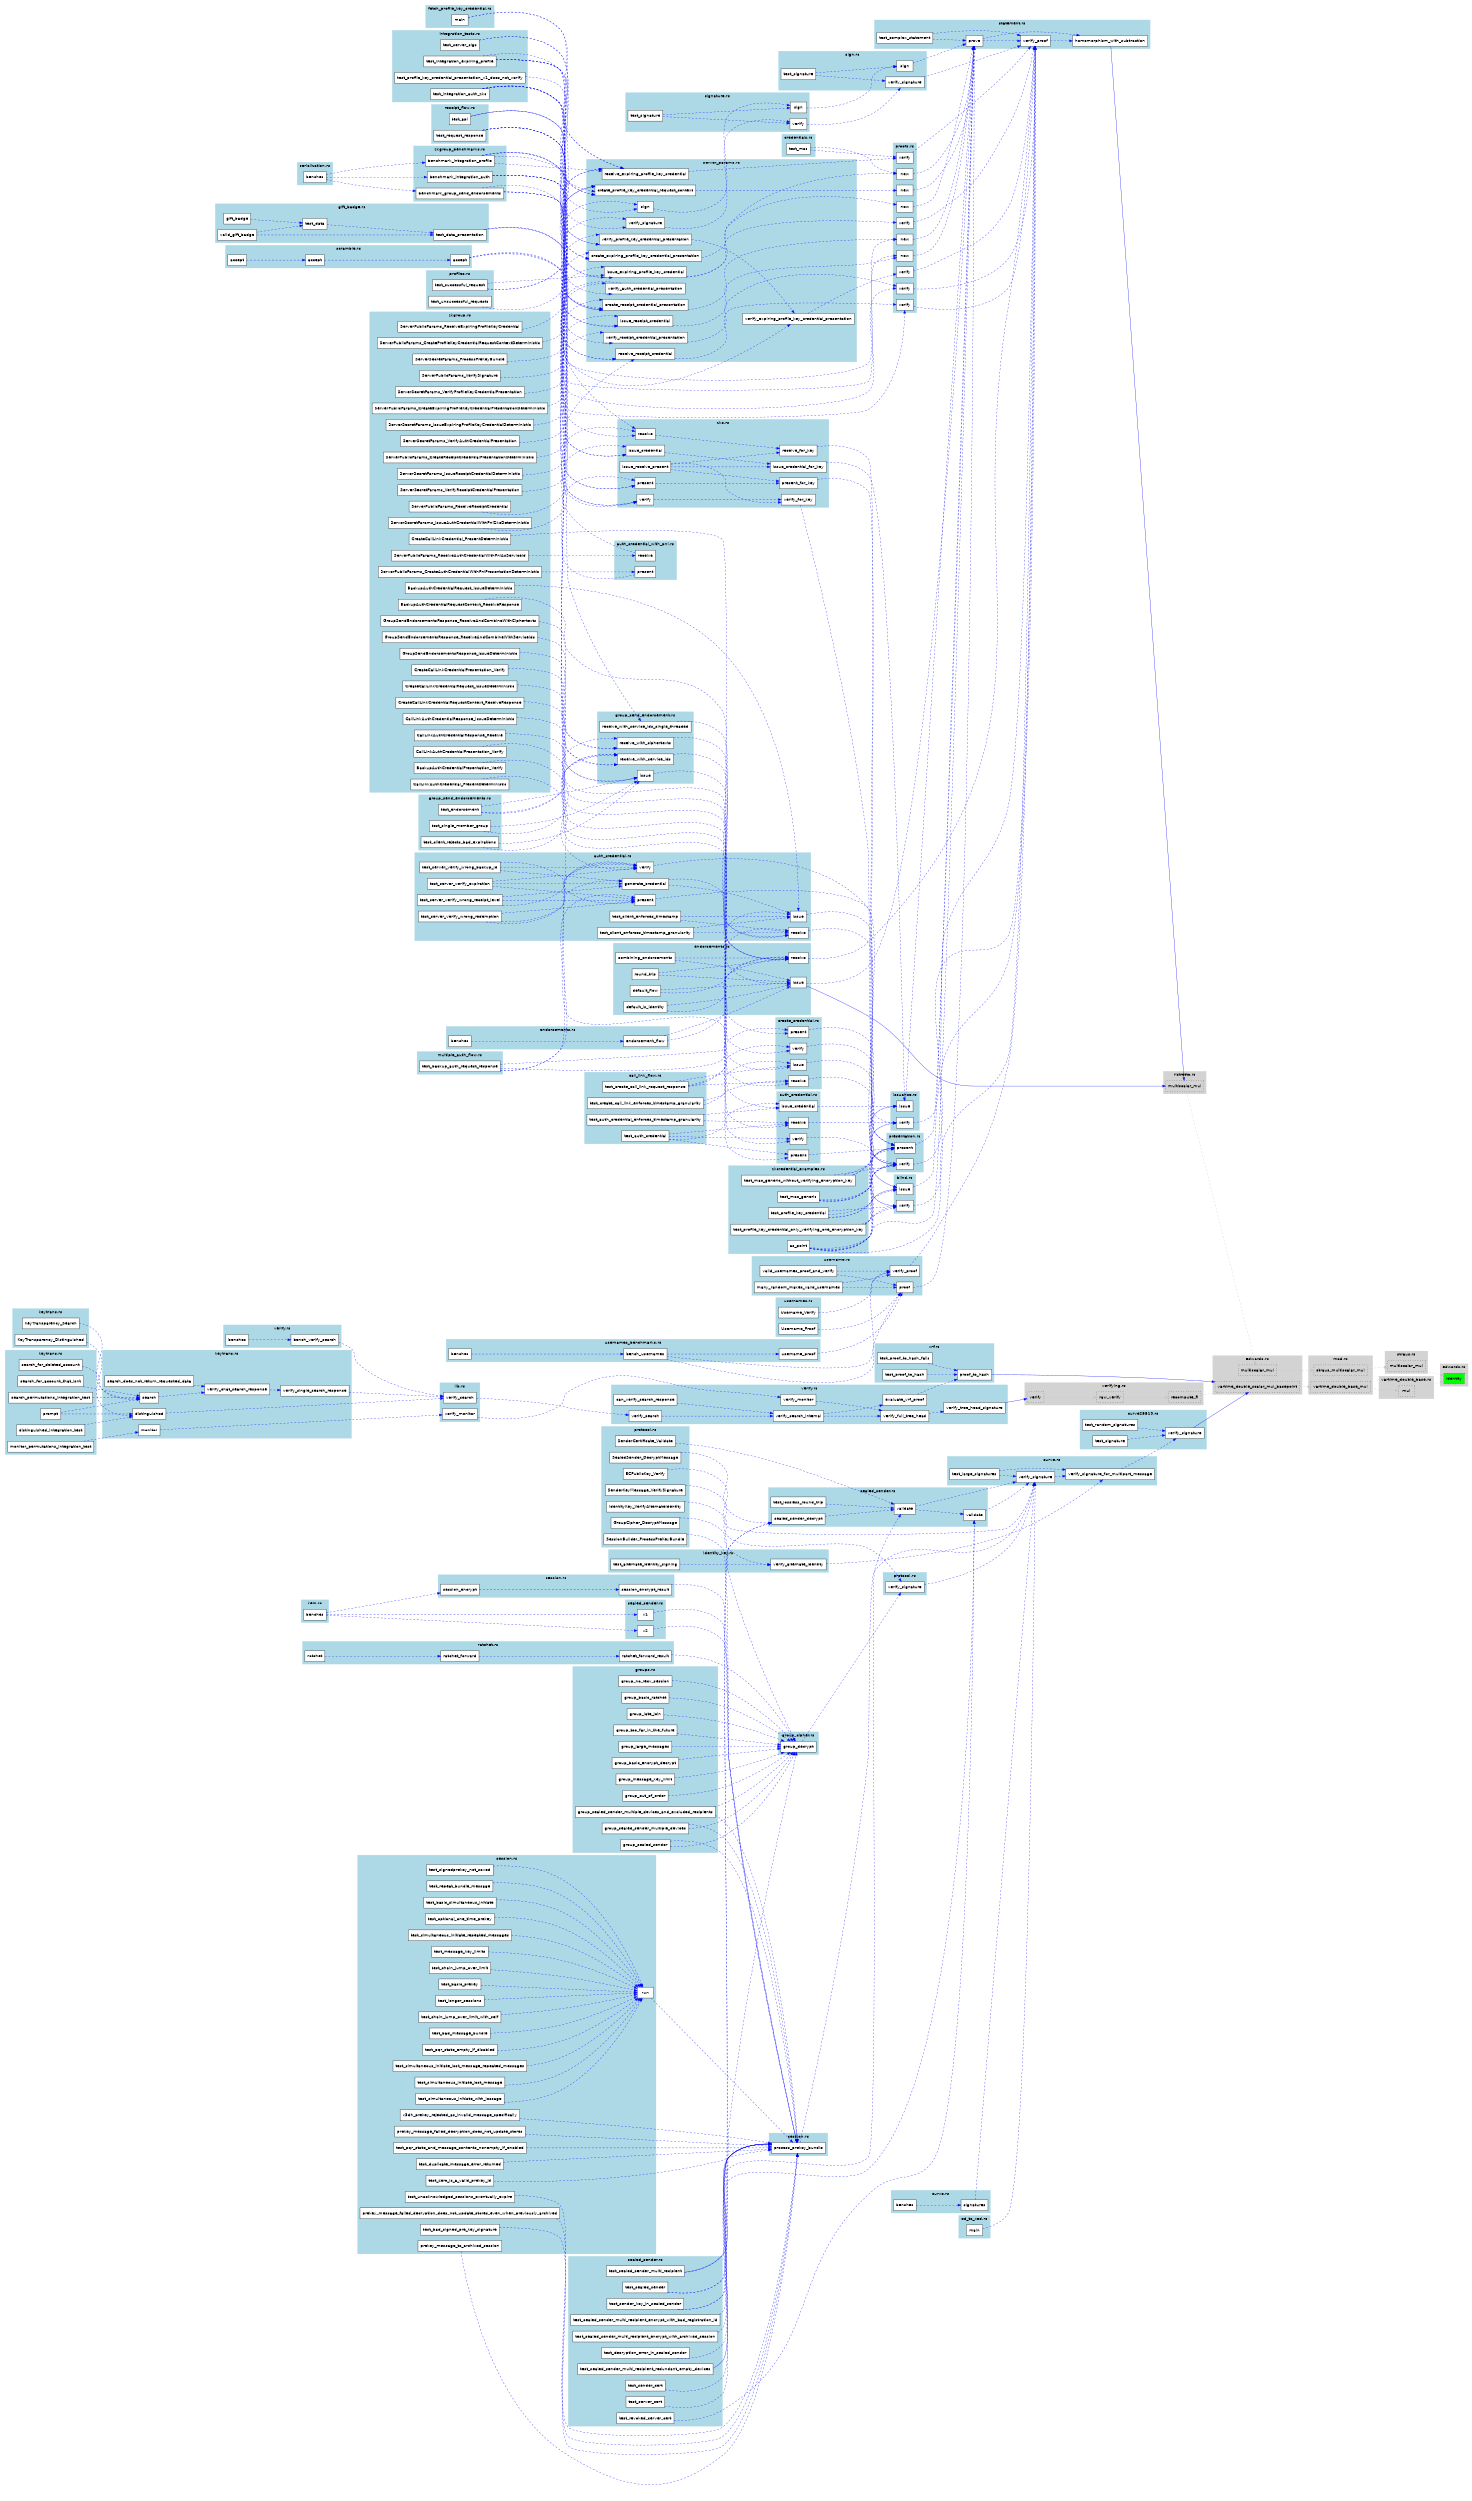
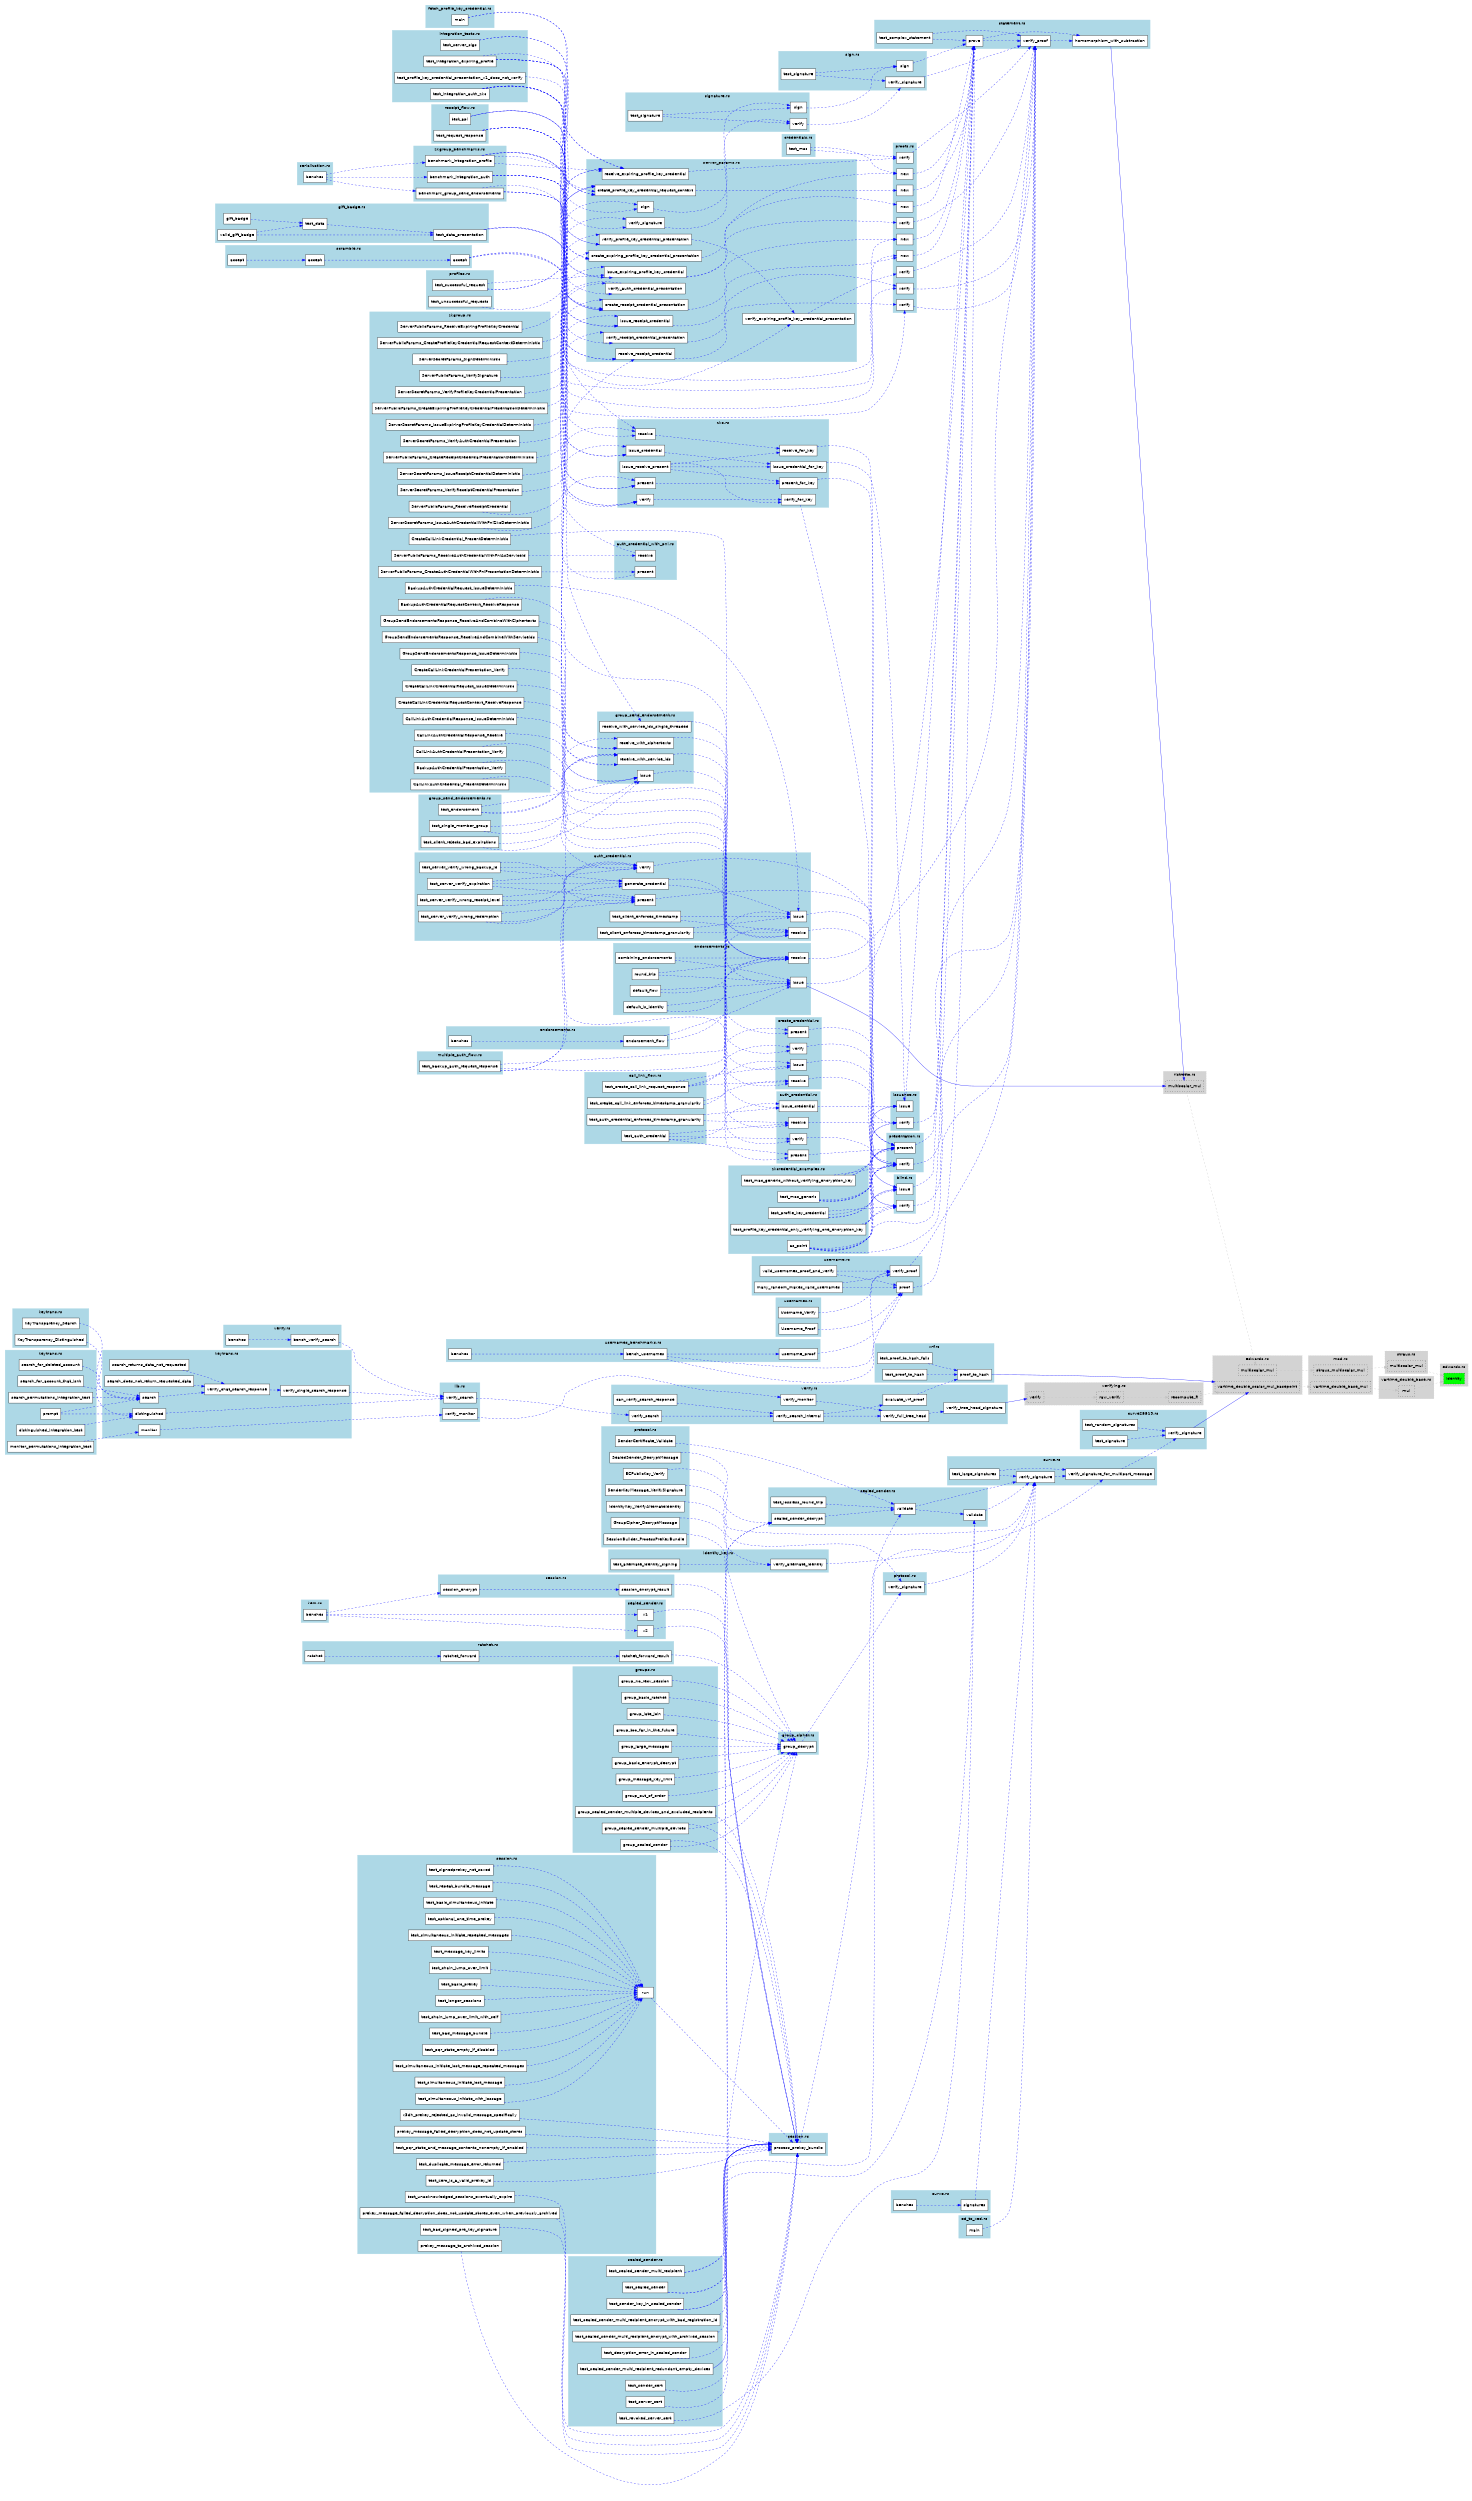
node "ServerSecretParams_ProcessPreKeyBundle": label "ServerSecretParams_ProcessPreKeyBundle" -> "ServerSecretParams_SignDeterministic"
node "search_returns_data_not_requested": added
edge "test_sealed_sender_multi_recipient" -> "process_prekey_bundle": style solid -> dashed
